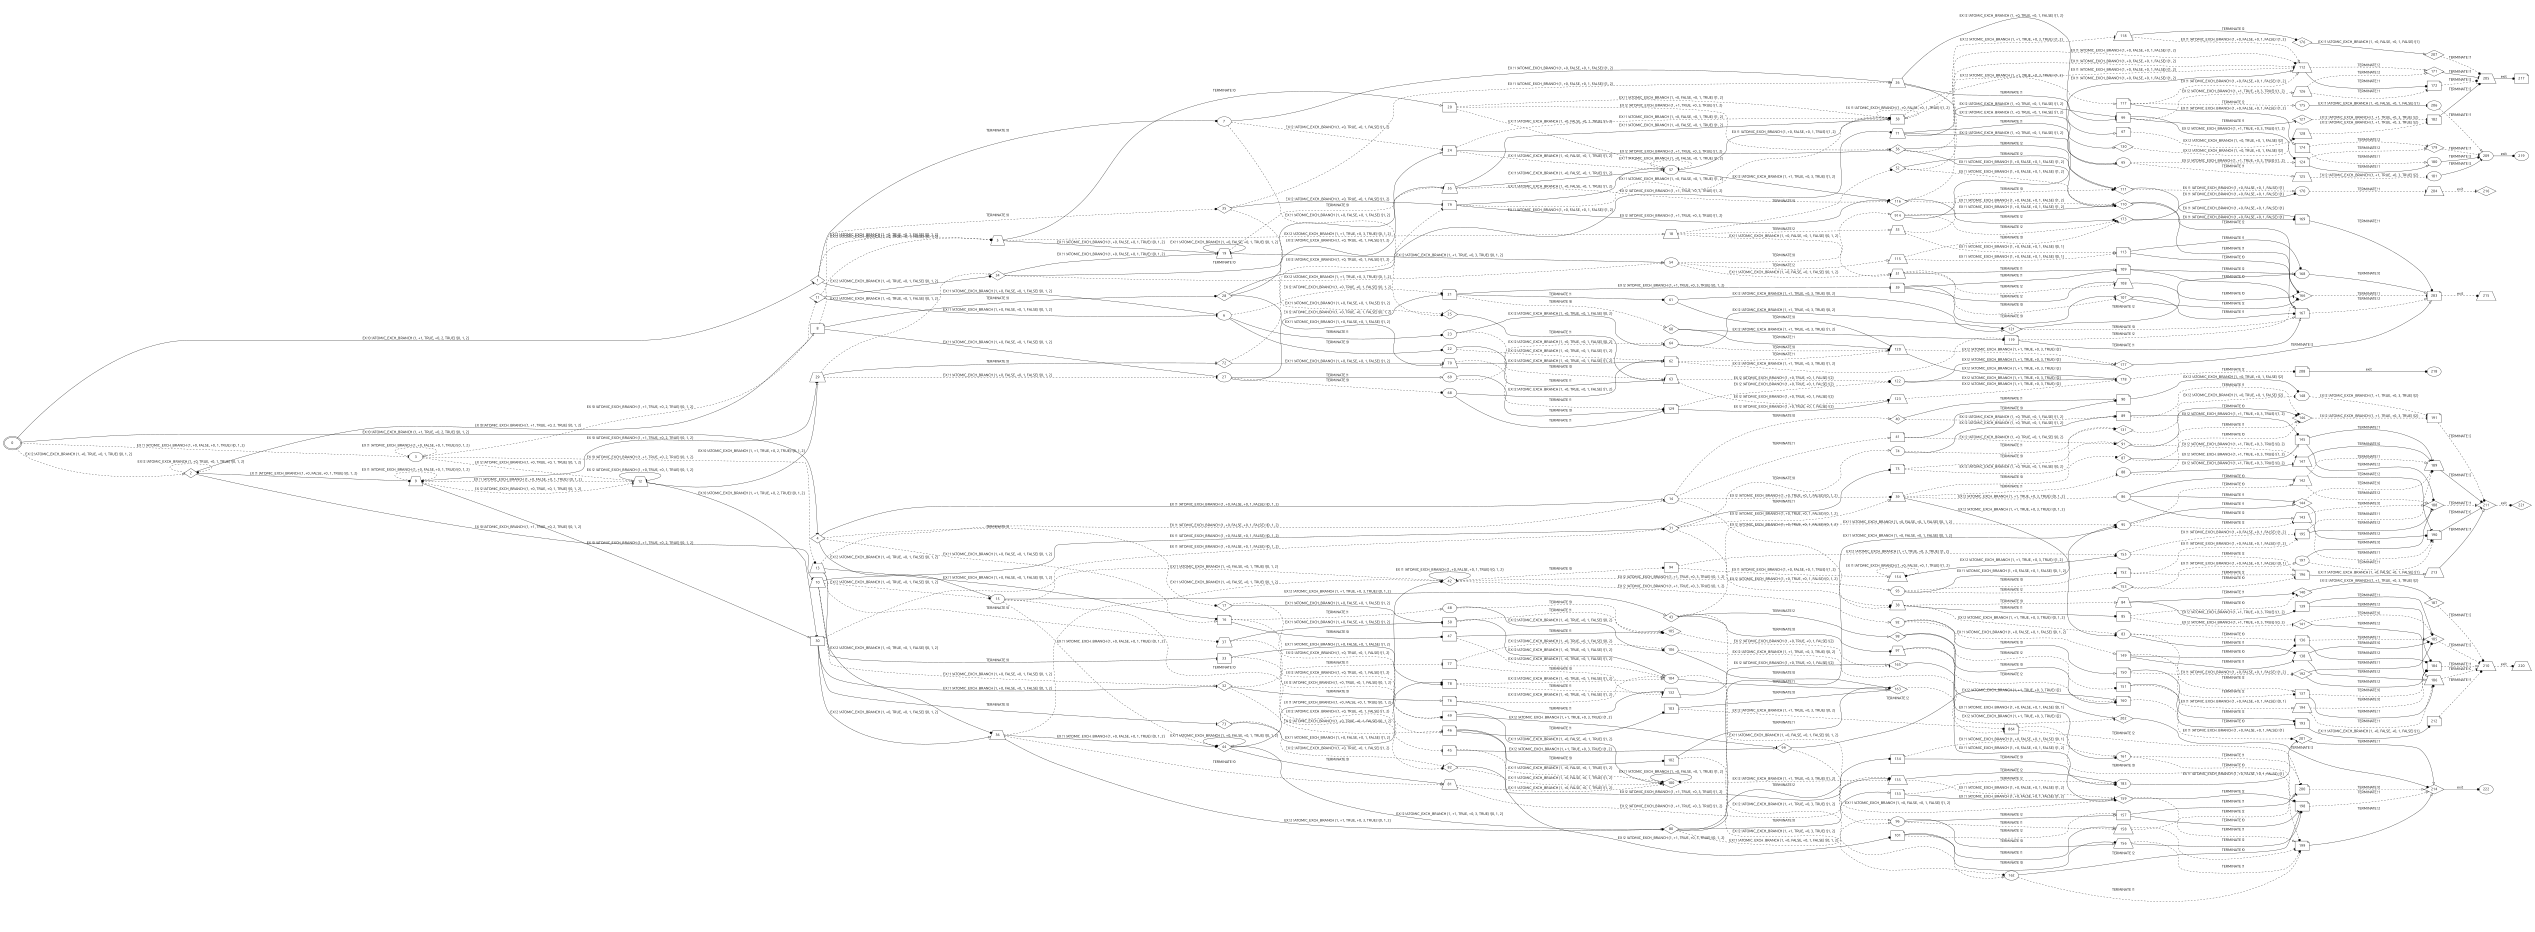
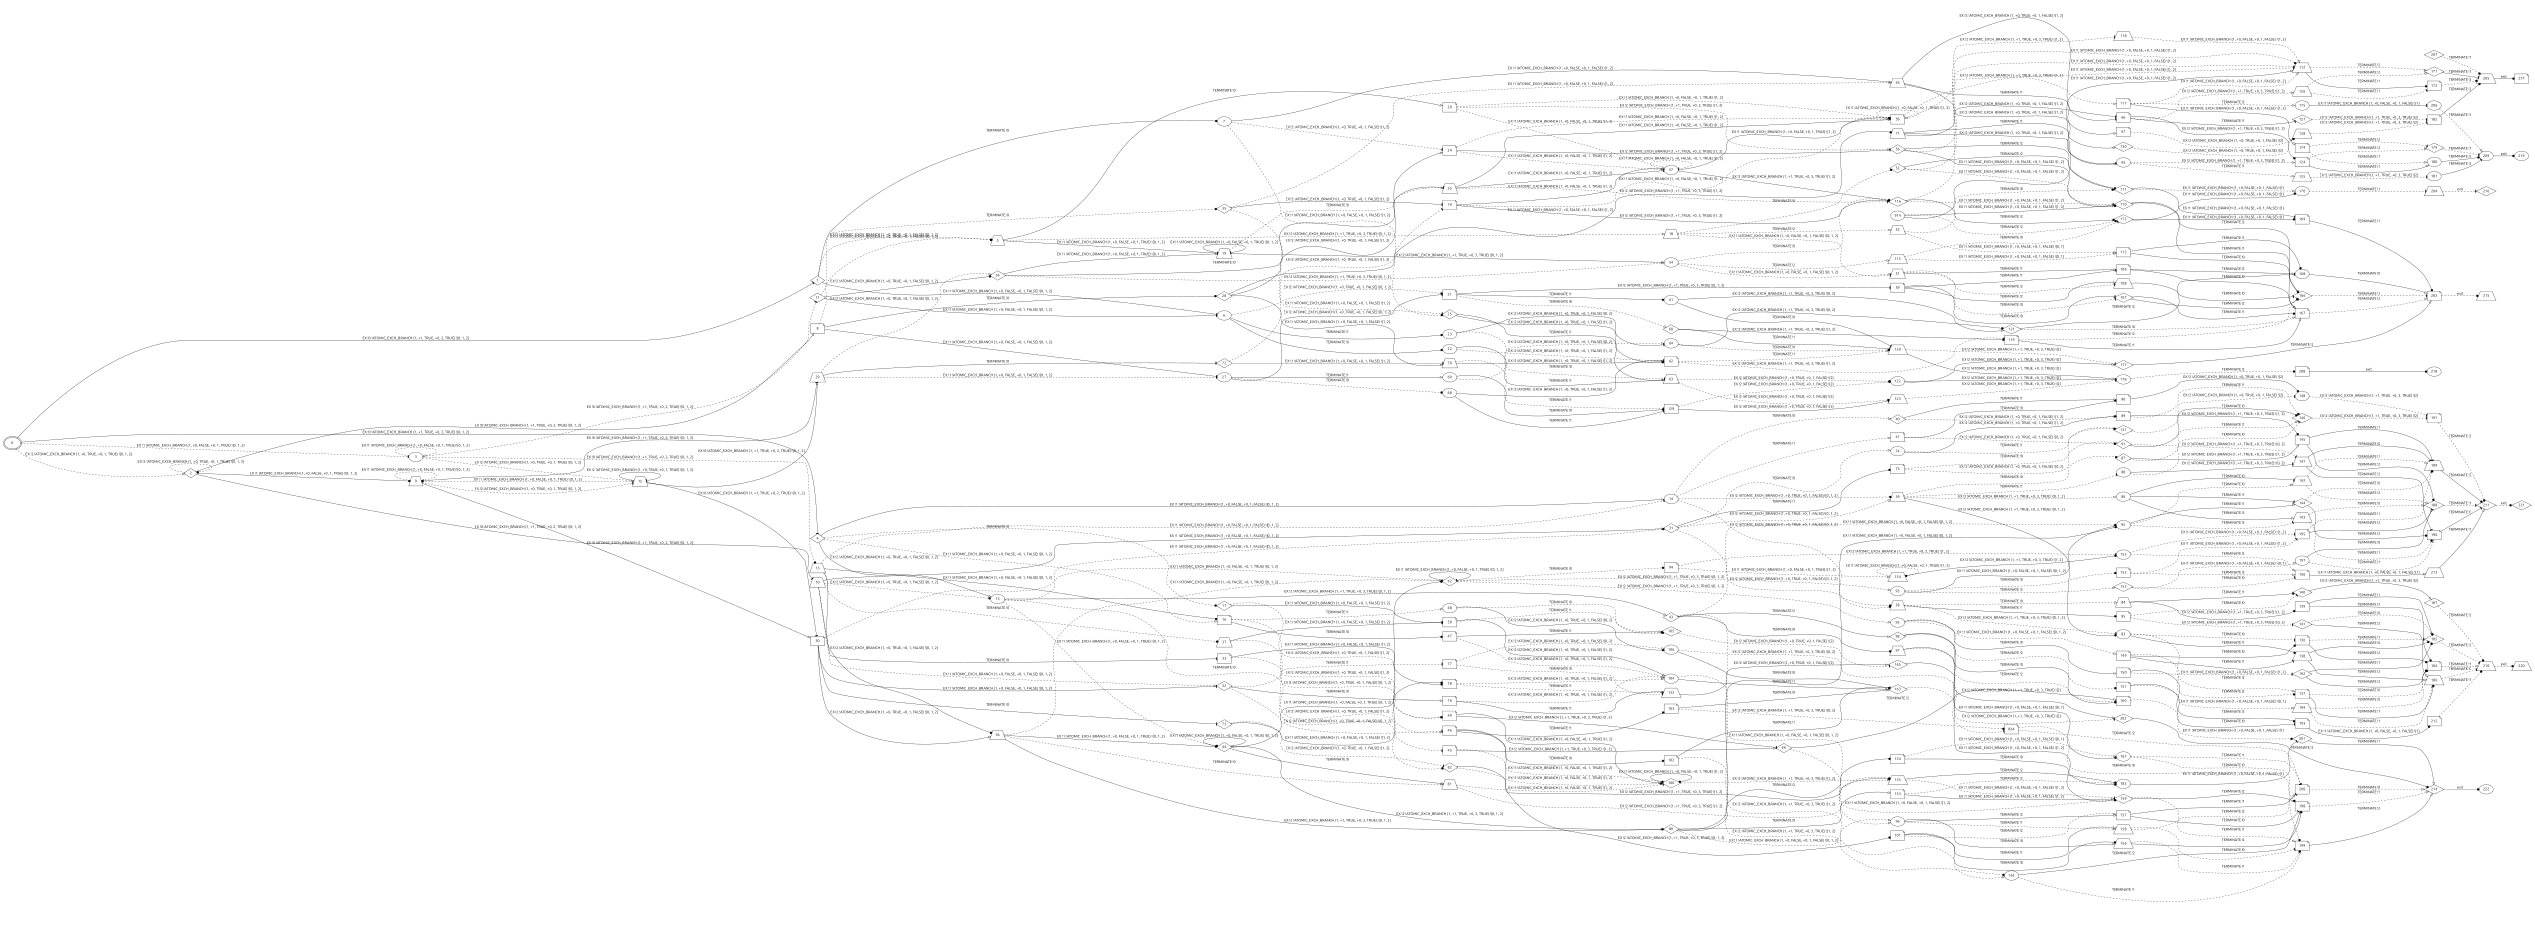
node "176": removed
edge "54" -> "914": now "54" -> "116"
edge "25" -> "62": added, label "EX !2 !ATOMIC_EXCH_BRANCH (1, +0, TRUE, +0, 1, FALSE) !{1, 2}"
